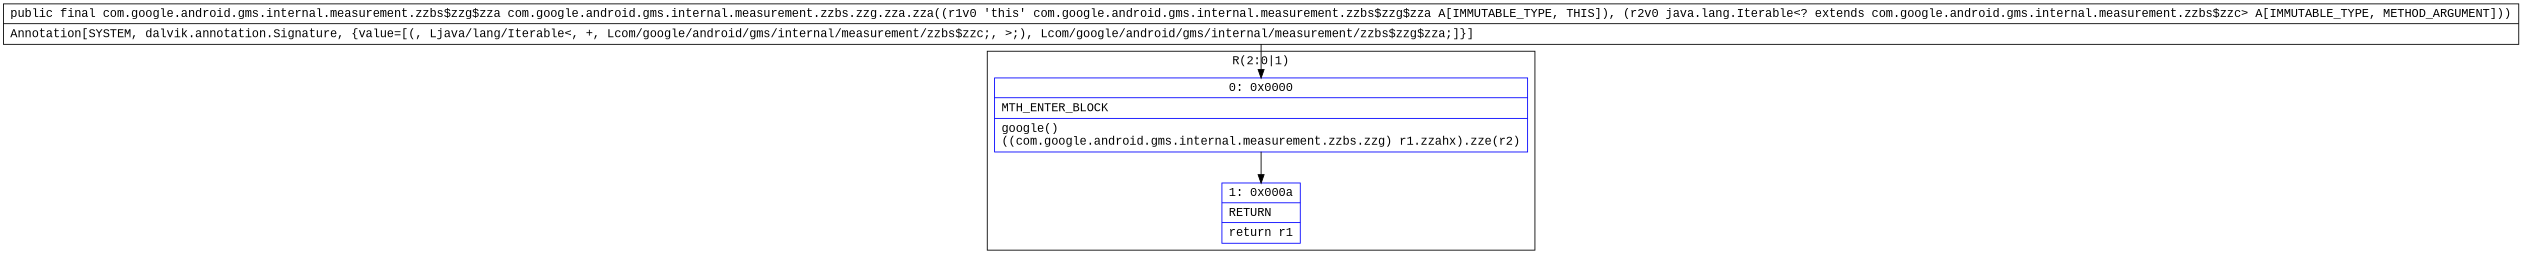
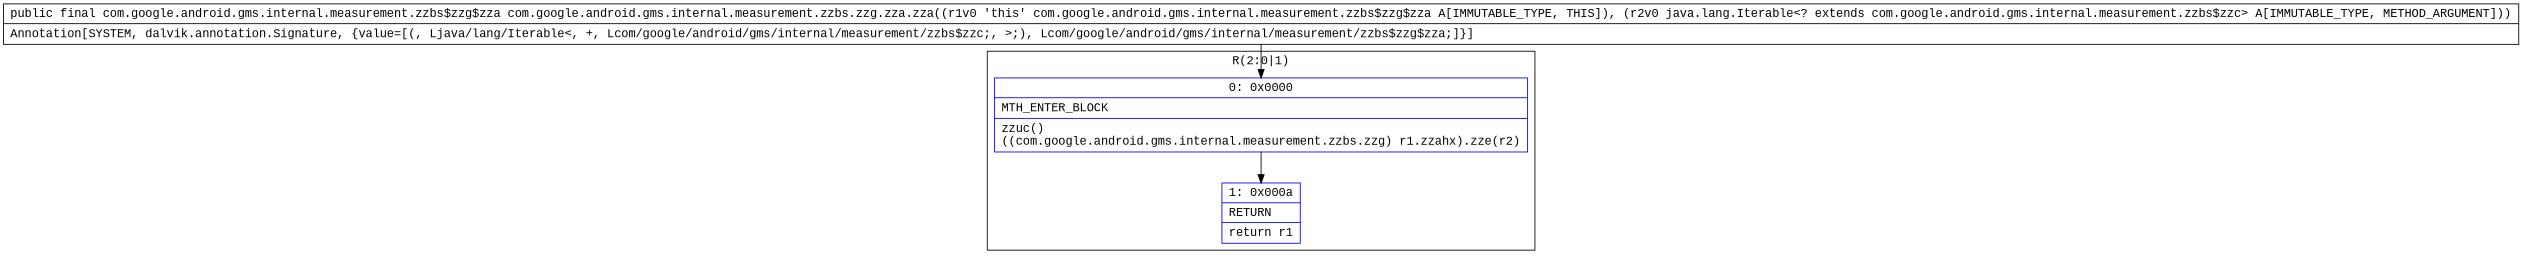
node "0: 0x0000": text "google()" -> "zzuc()"
